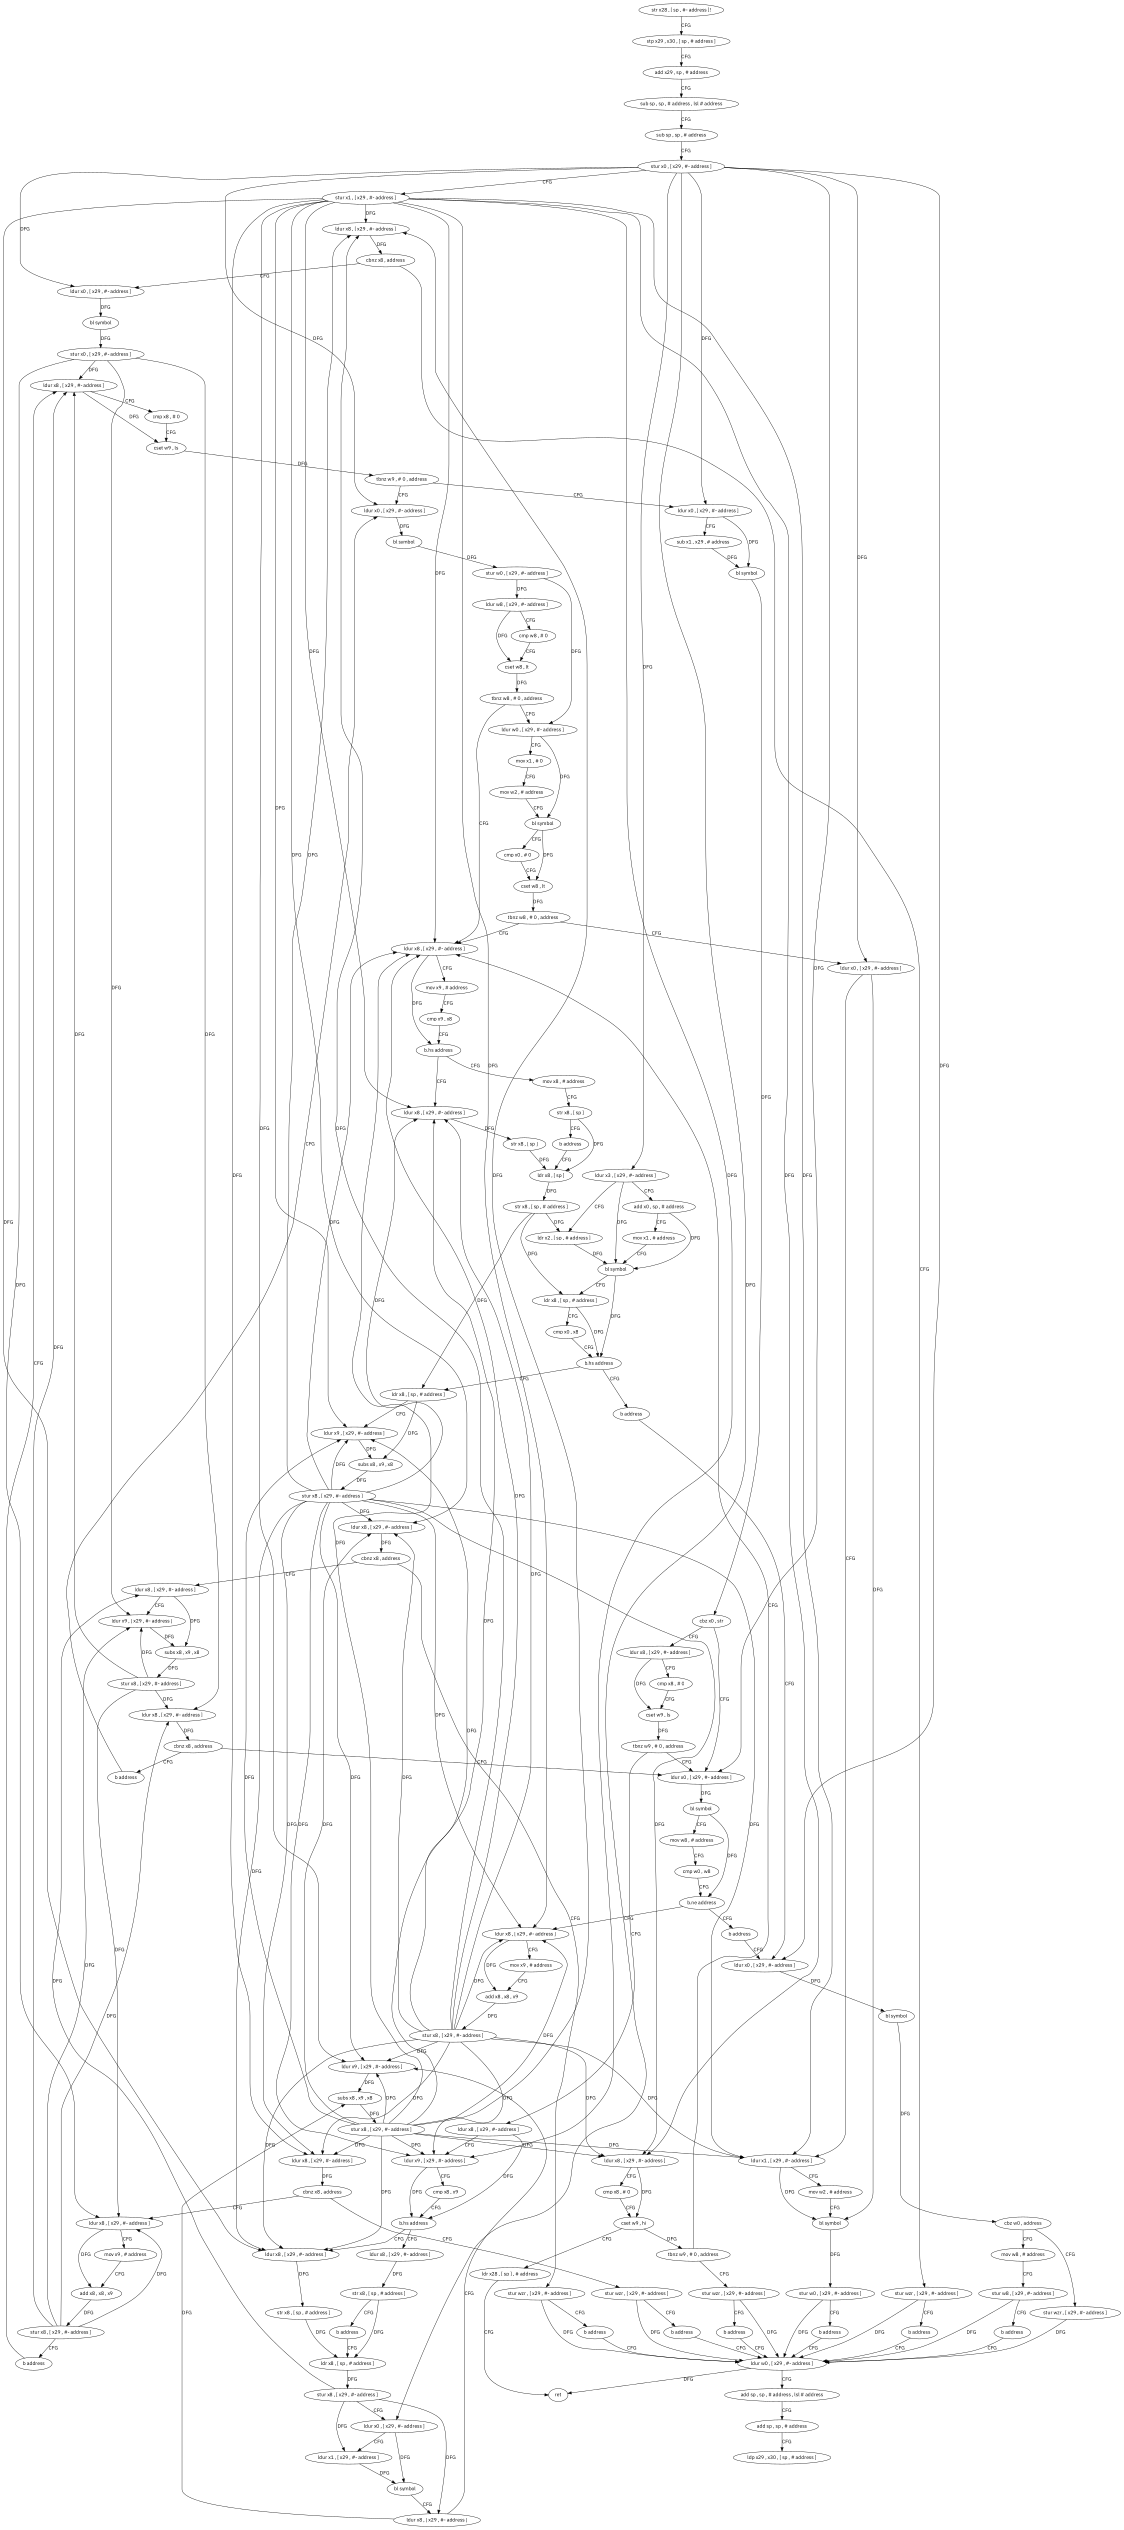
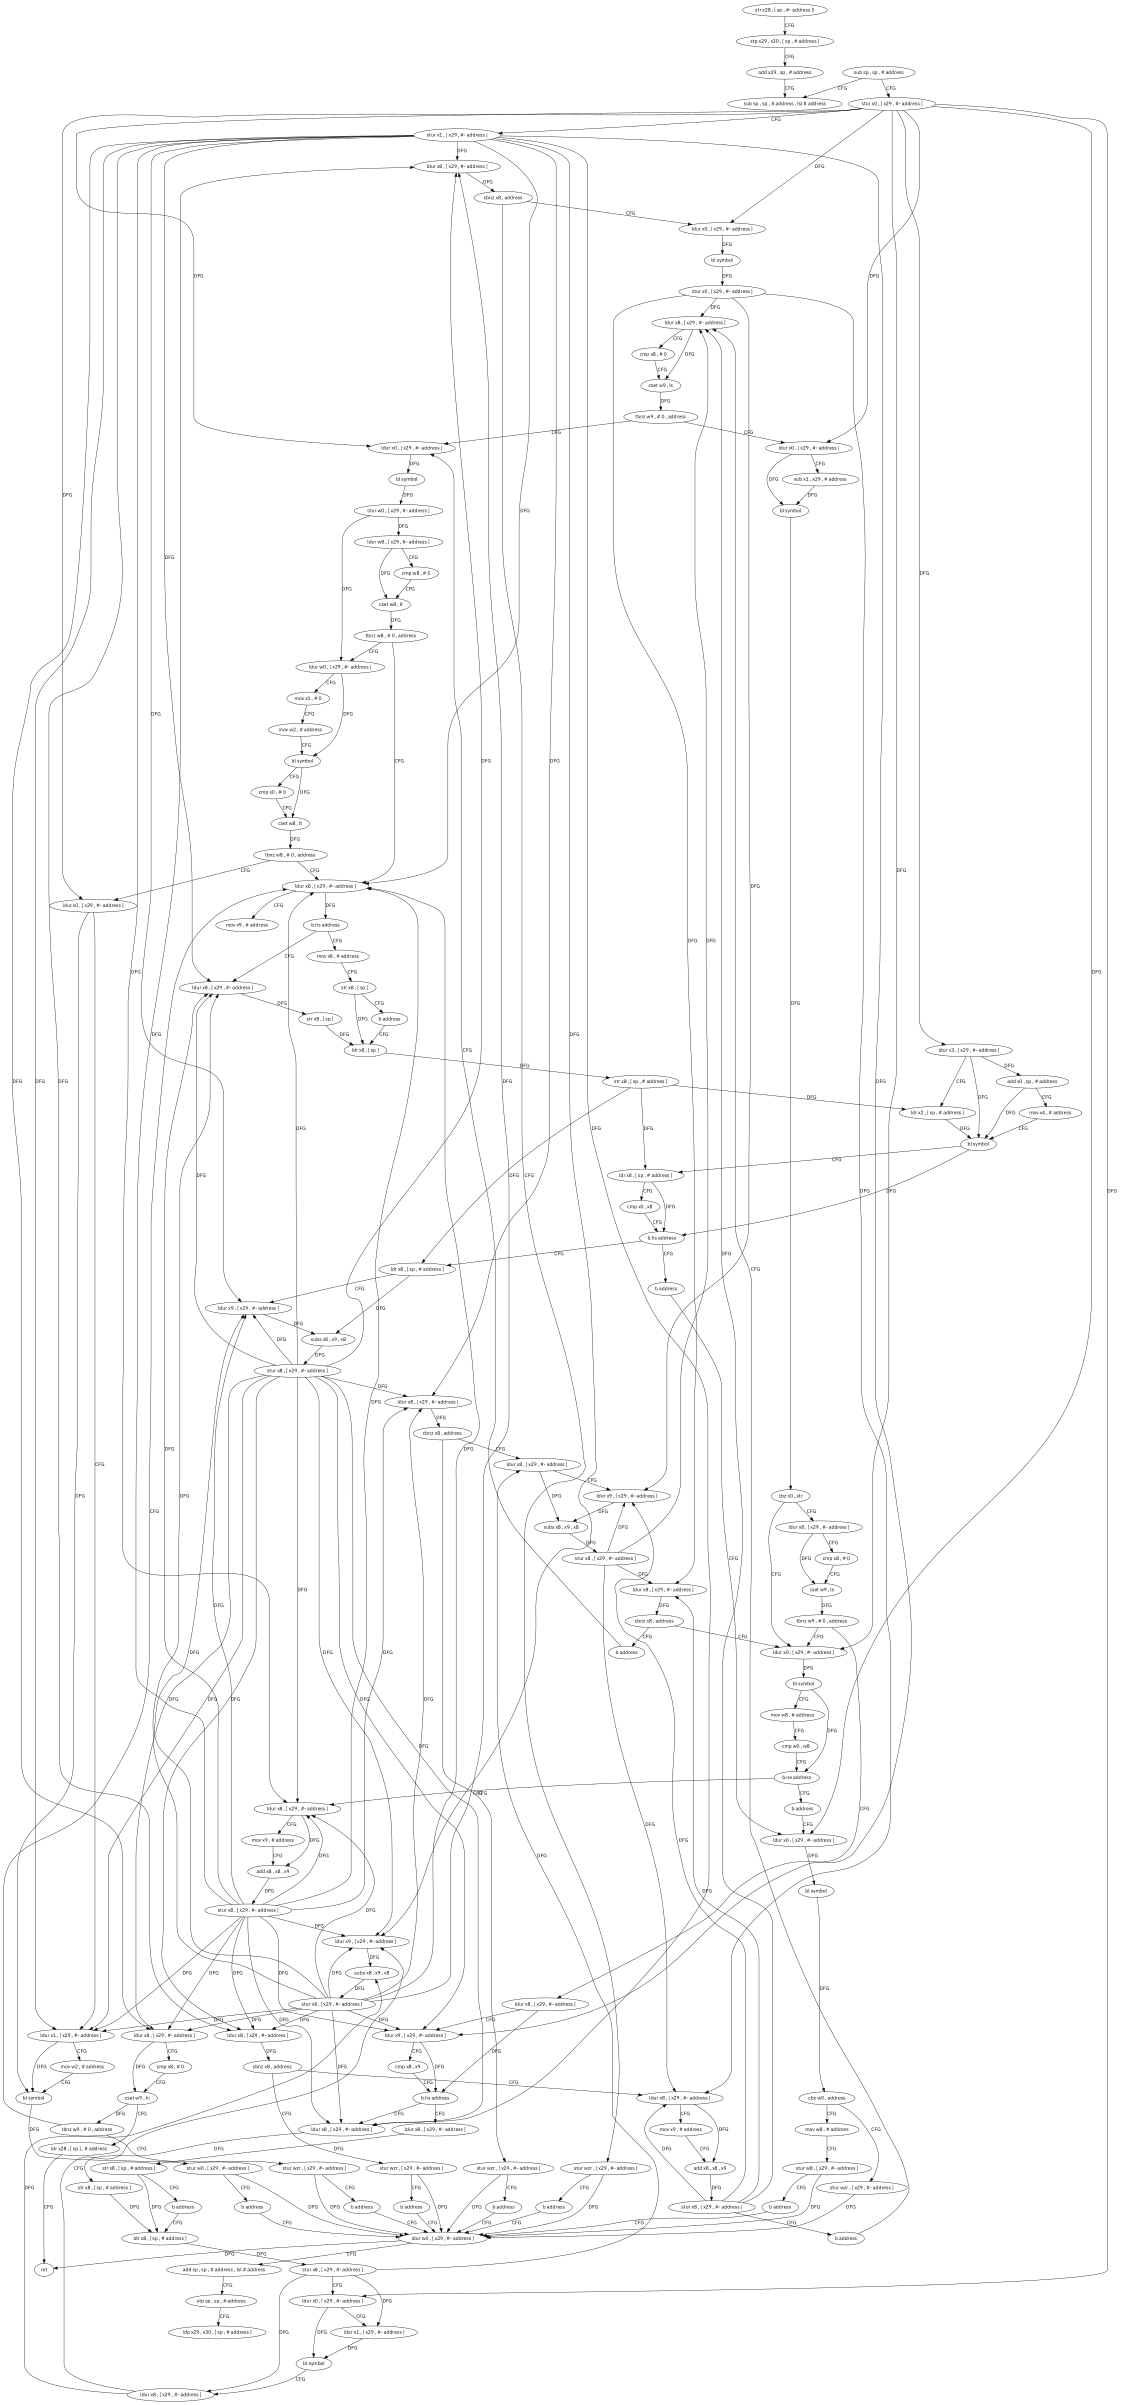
edge "sub sp , sp , # address , lsl # address" -> "sub sp , sp , # address": reversed
node "cmp x9 , x8": removed
edge "ldur x3 , [ x29 , #- address ]" -> "add x0 , sp , # address": label "CFG" -> "DFG"
node "mov x1 , # address": label "mov x1 , # address" -> "mov x4 , # address"
node "add sp , sp , # address": label "add sp , sp , # address" -> "stp sp , sp , # address"
